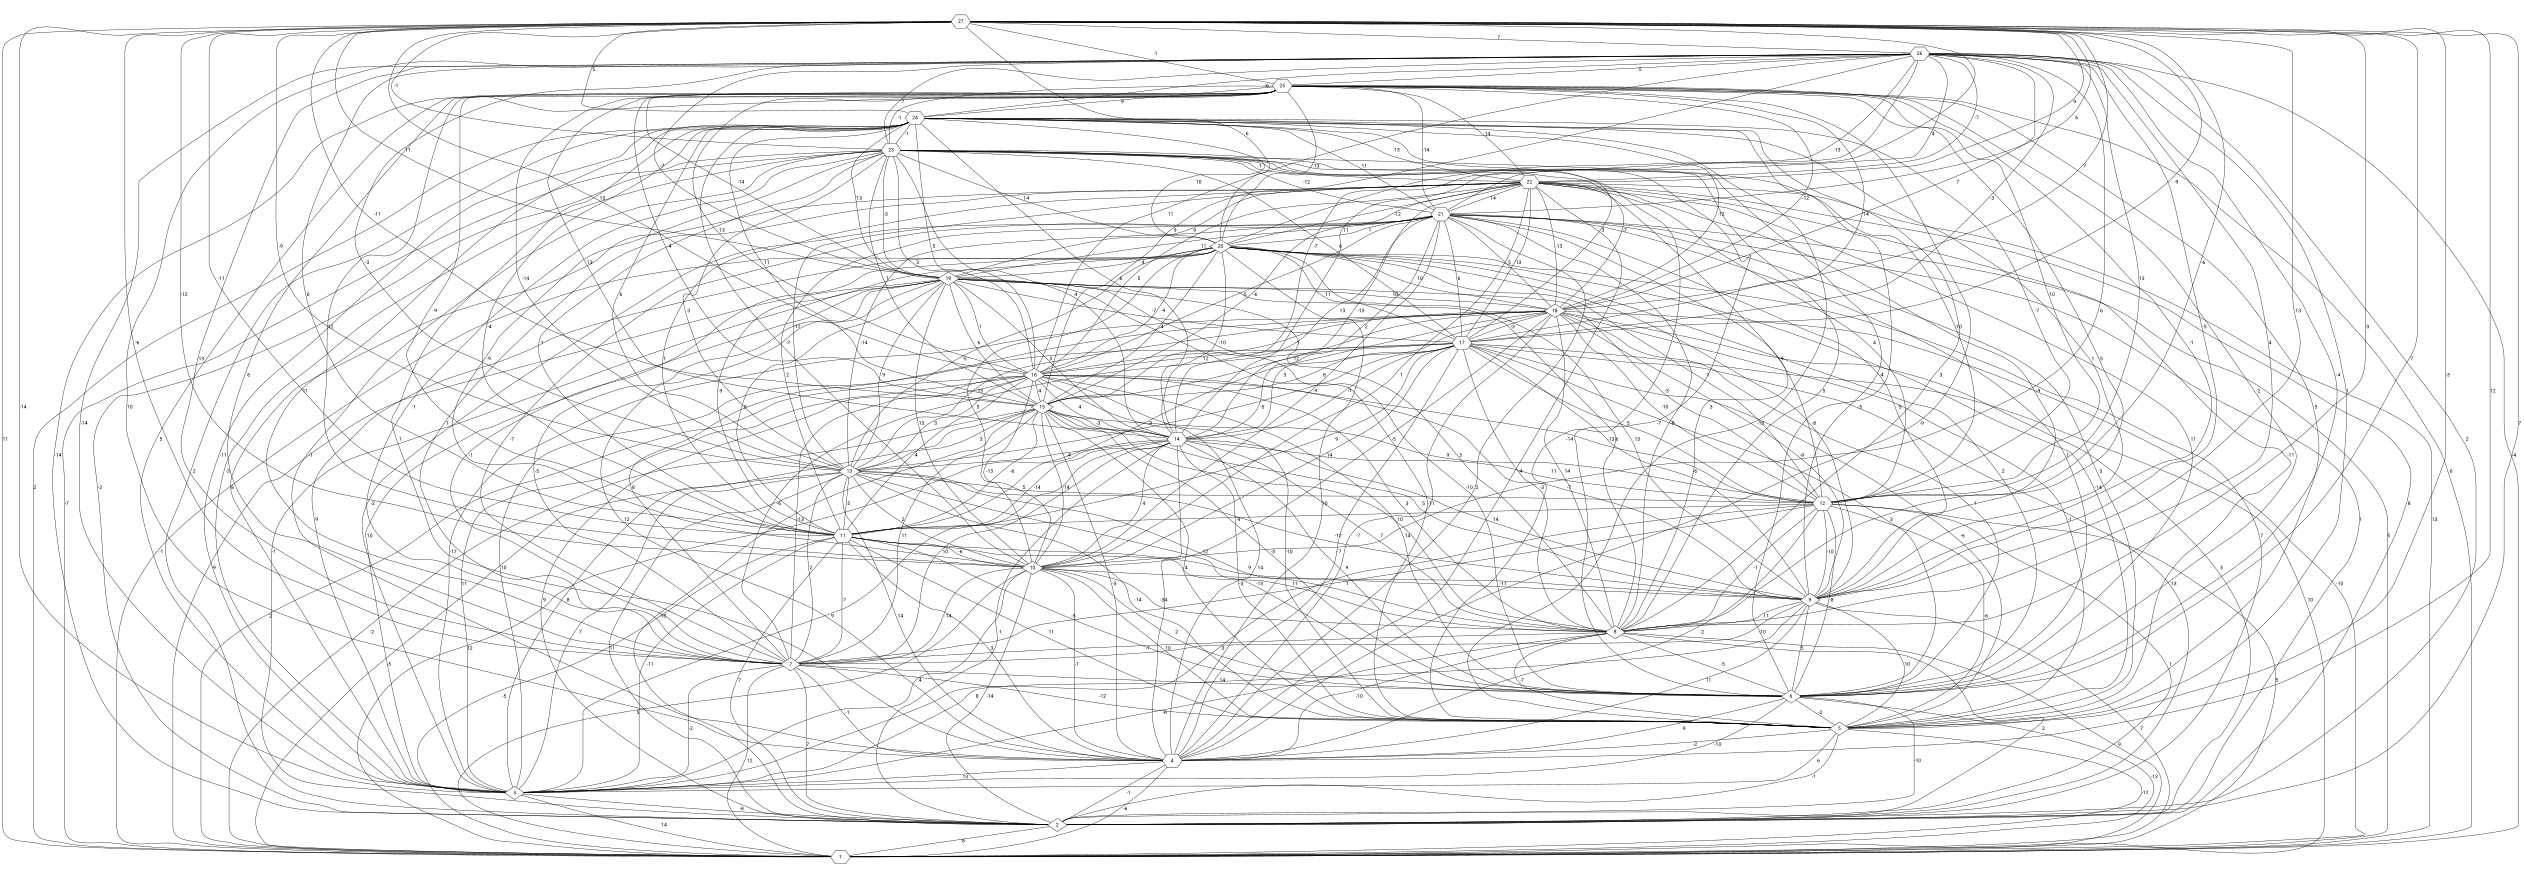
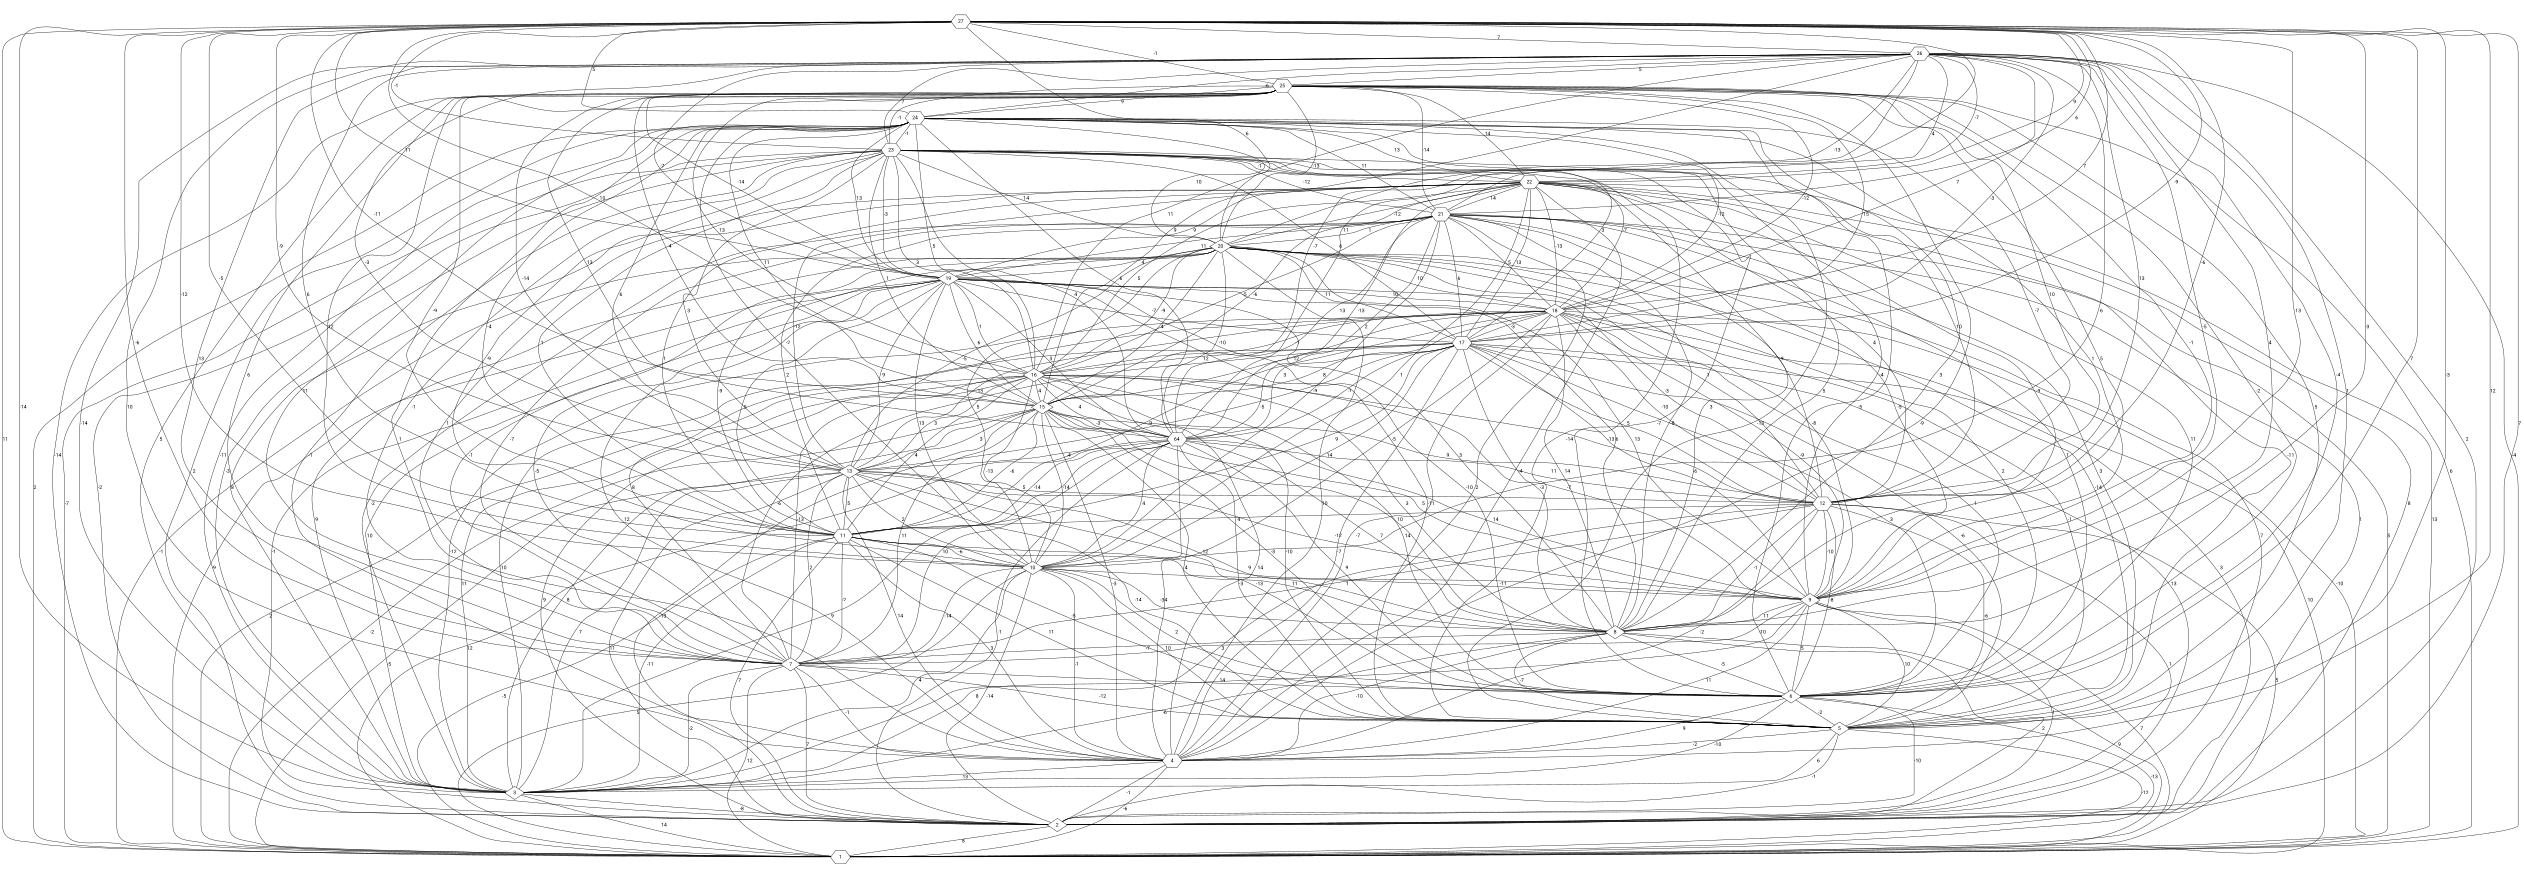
edge "25" -- "17": label "14" -> "15"
edge "21" -- "13": removed, label "-14"
edge "27" -- "11": label "-11" -> "-5"
node "14": label "14" -> "64"
edge "9" -- "2": added, label "1"
